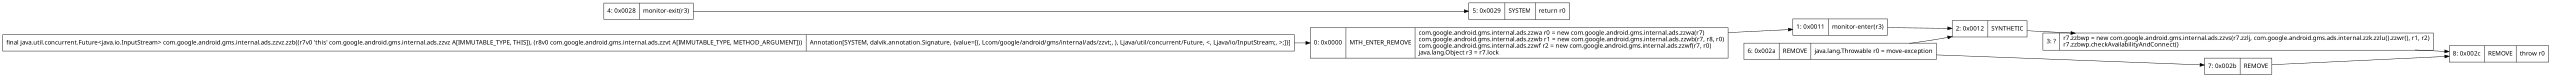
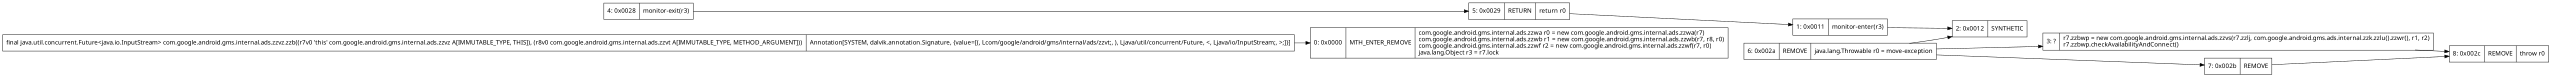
node "5: 0x0029": text "SYSTEM" -> "RETURN"
edge "0: 0x0000" -> "1: 0x0011": now "5: 0x0029" -> "1: 0x0011"
edge "2: 0x0012" -> "3: ?": now "6: 0x002a" -> "3: ?"
